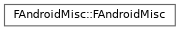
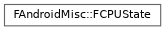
node "FAndroidMisc::FAndroidMisc": label "FAndroidMisc::FAndroidMisc" -> "FAndroidMisc::FCPUState"
